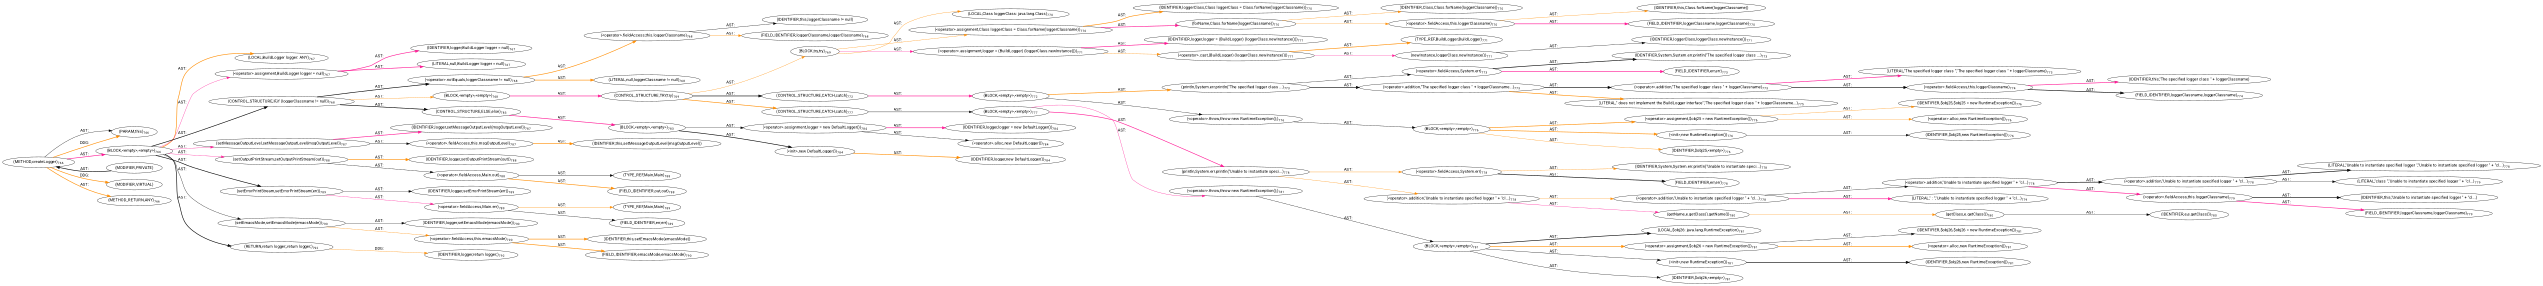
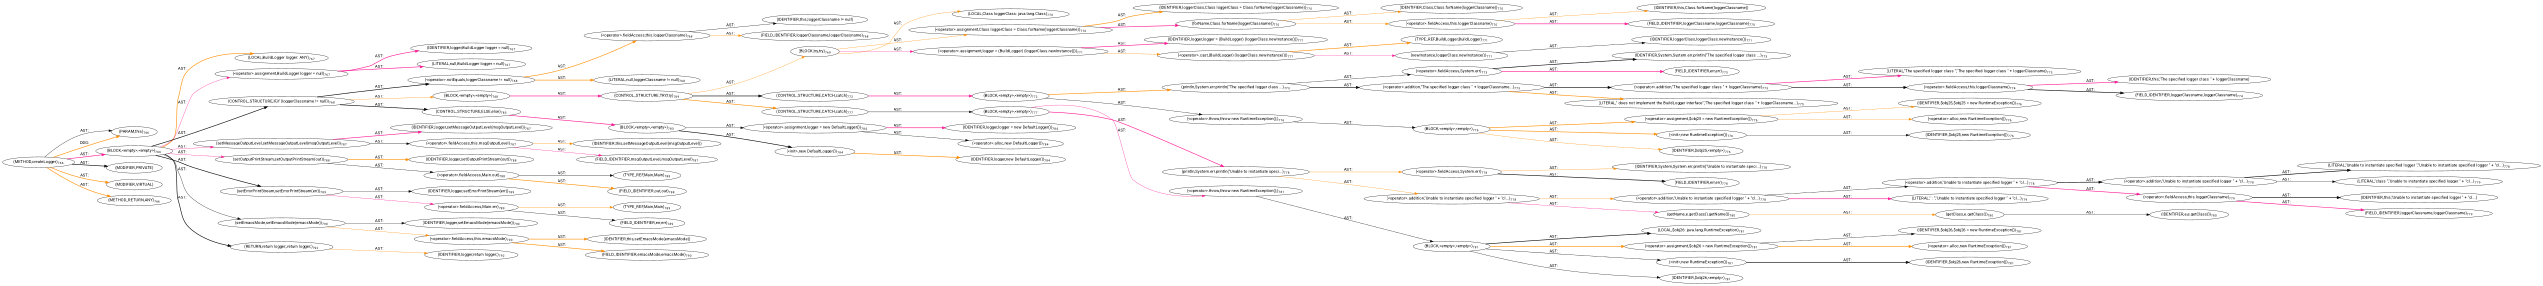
edge "(<operator>.fieldAccess,this.msgOutputLevel)" -> "(IDENTIFIER,this,setMessageOutputLevel(msgOutputLevel))": style bold -> solid
node "(FIELD_IDENTIFIER,msgOutputLevel,msgOutputLevel)": added
edge "(MODIFIER,PRIVATE)" -> "(METHOD,createLogger)": reversed
edge "(METHOD,createLogger)" -> "(MODIFIER,VIRTUAL)": label "DDG: " -> "AST: "
edge "(RETURN,return logger;,return logger;)" -> "(IDENTIFIER,logger,return logger;)": label "DDG: " -> "AST: "
